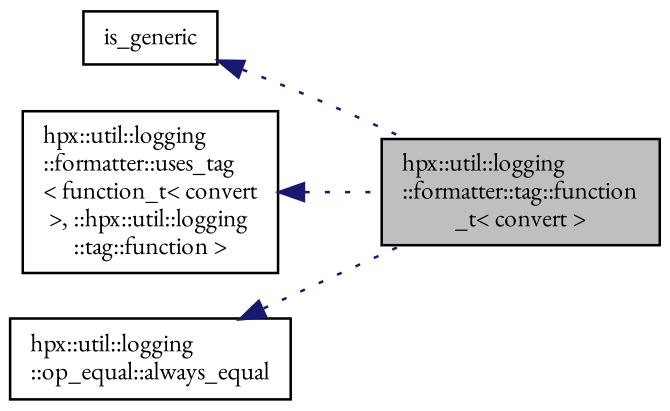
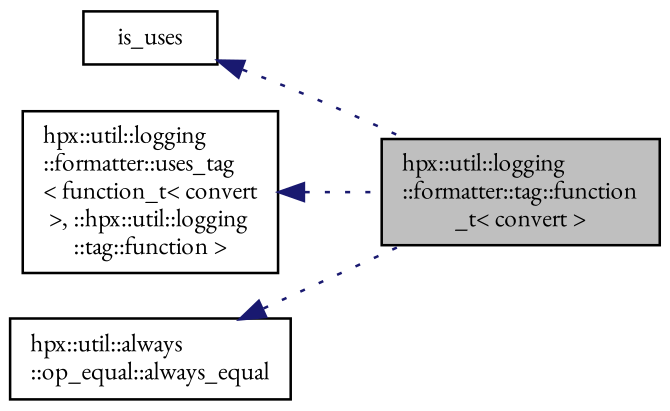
node "is_generic": label "is_generic" -> "is_uses"
node "hpx::util::logging ::op_equal::always_equal": label "hpx::util::logging ::op_equal::always_equal" -> "hpx::util::always ::op_equal::always_equal"
